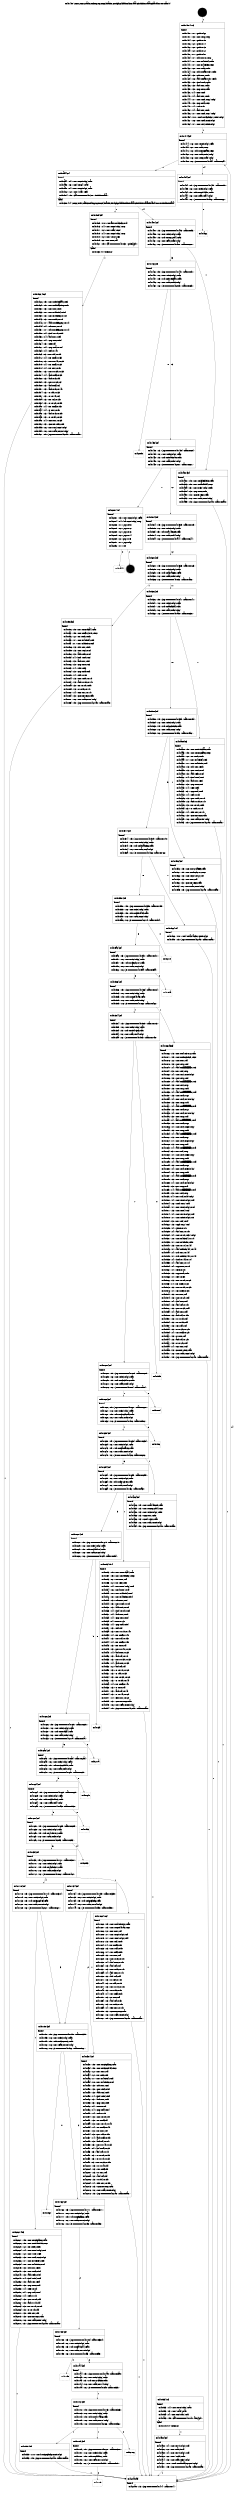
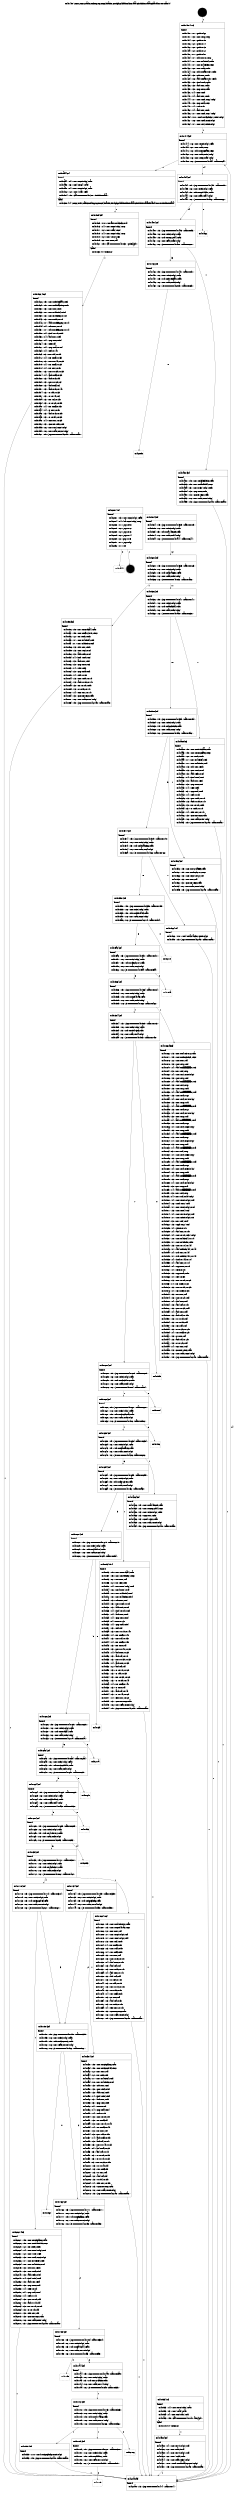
edge "0x401af4 [21]" -> "0x4014b0 [28]": now "0x401494 [28]" -> "0x4014b0 [28]"
node "0x4014e8 [28]": removed
